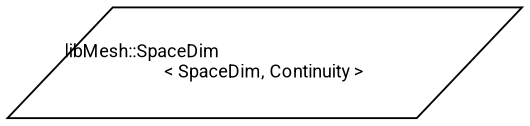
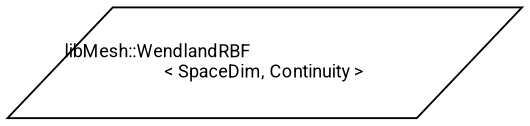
node "libMesh::SpaceDim < SpaceDim, Continuity >": label "libMesh::SpaceDim < SpaceDim, Continuity >" -> "libMesh::WendlandRBF < SpaceDim, Continuity >"
